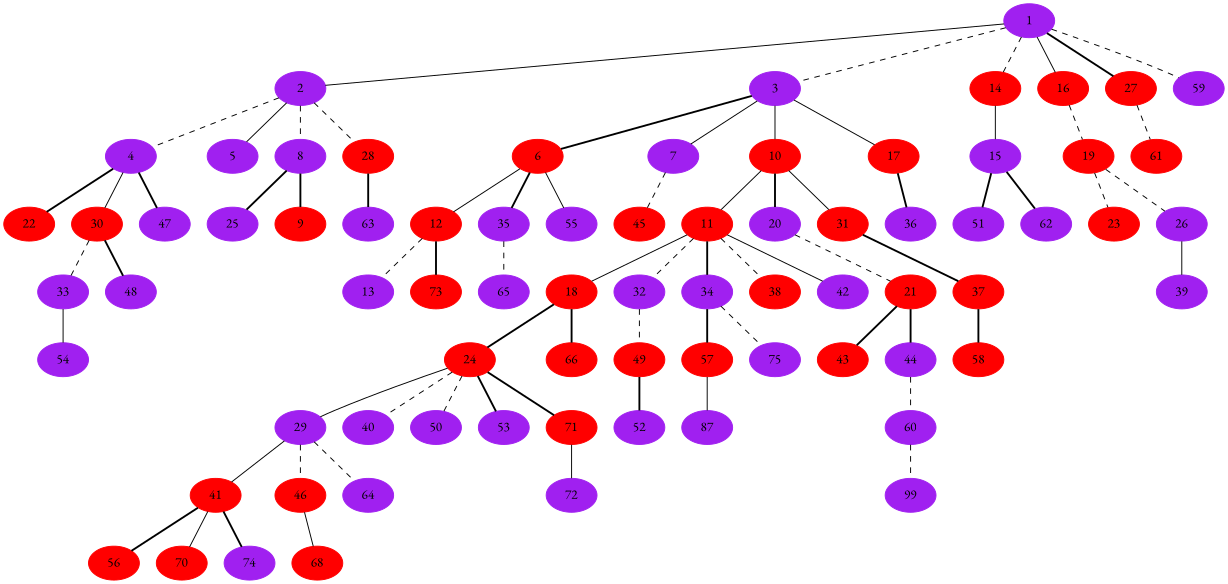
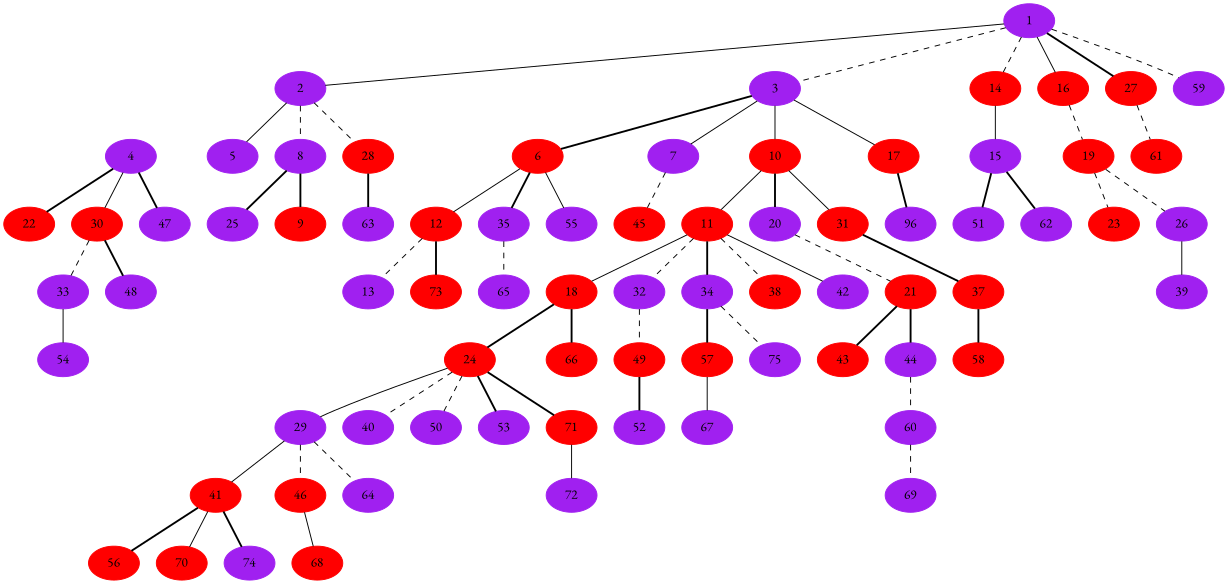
edge "2" -- "4": removed
node "36": label "36" -> "96"
node "87": label "87" -> "67"
node "99": label "99" -> "69"
